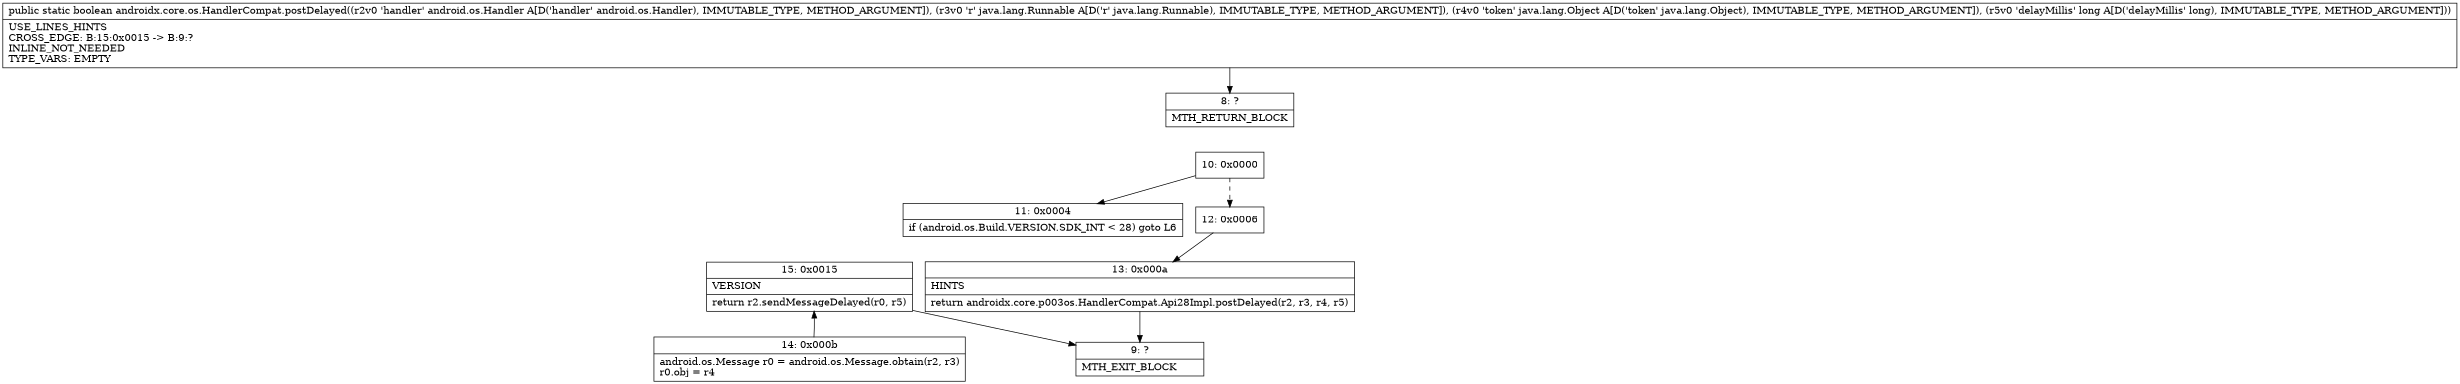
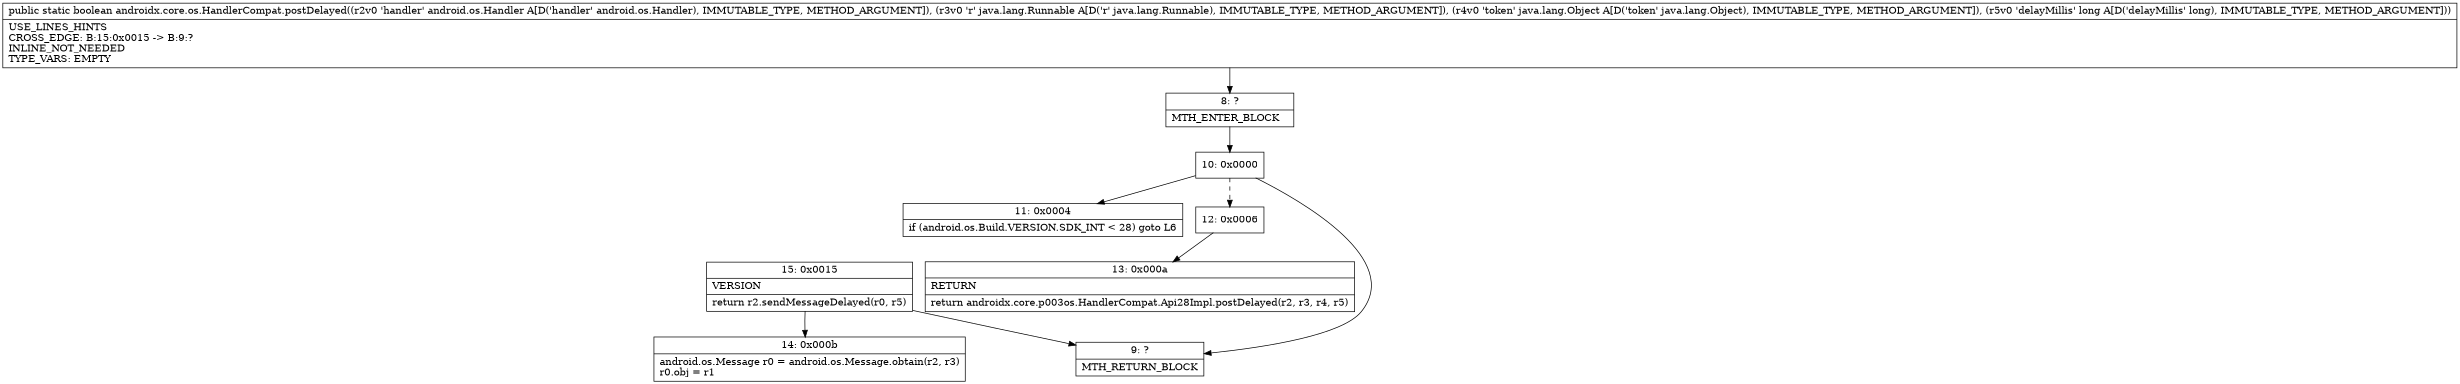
node "8: ?": text "MTH_RETURN_BLOCK" -> "MTH_ENTER_BLOCK"
edge "8: ?" -> "10: 0x0000": added
node "13: 0x000a": text "HINTS" -> "RETURN"
edge "13: 0x000a" -> "9: ?": now "10: 0x0000" -> "9: ?"
edge "14: 0x000b" -> "15: 0x0015": reversed
node "9: ?": text "MTH_EXIT_BLOCK" -> "MTH_RETURN_BLOCK"
node "14: 0x000b": text "r0.obj = r4" -> "r0.obj = r1"
